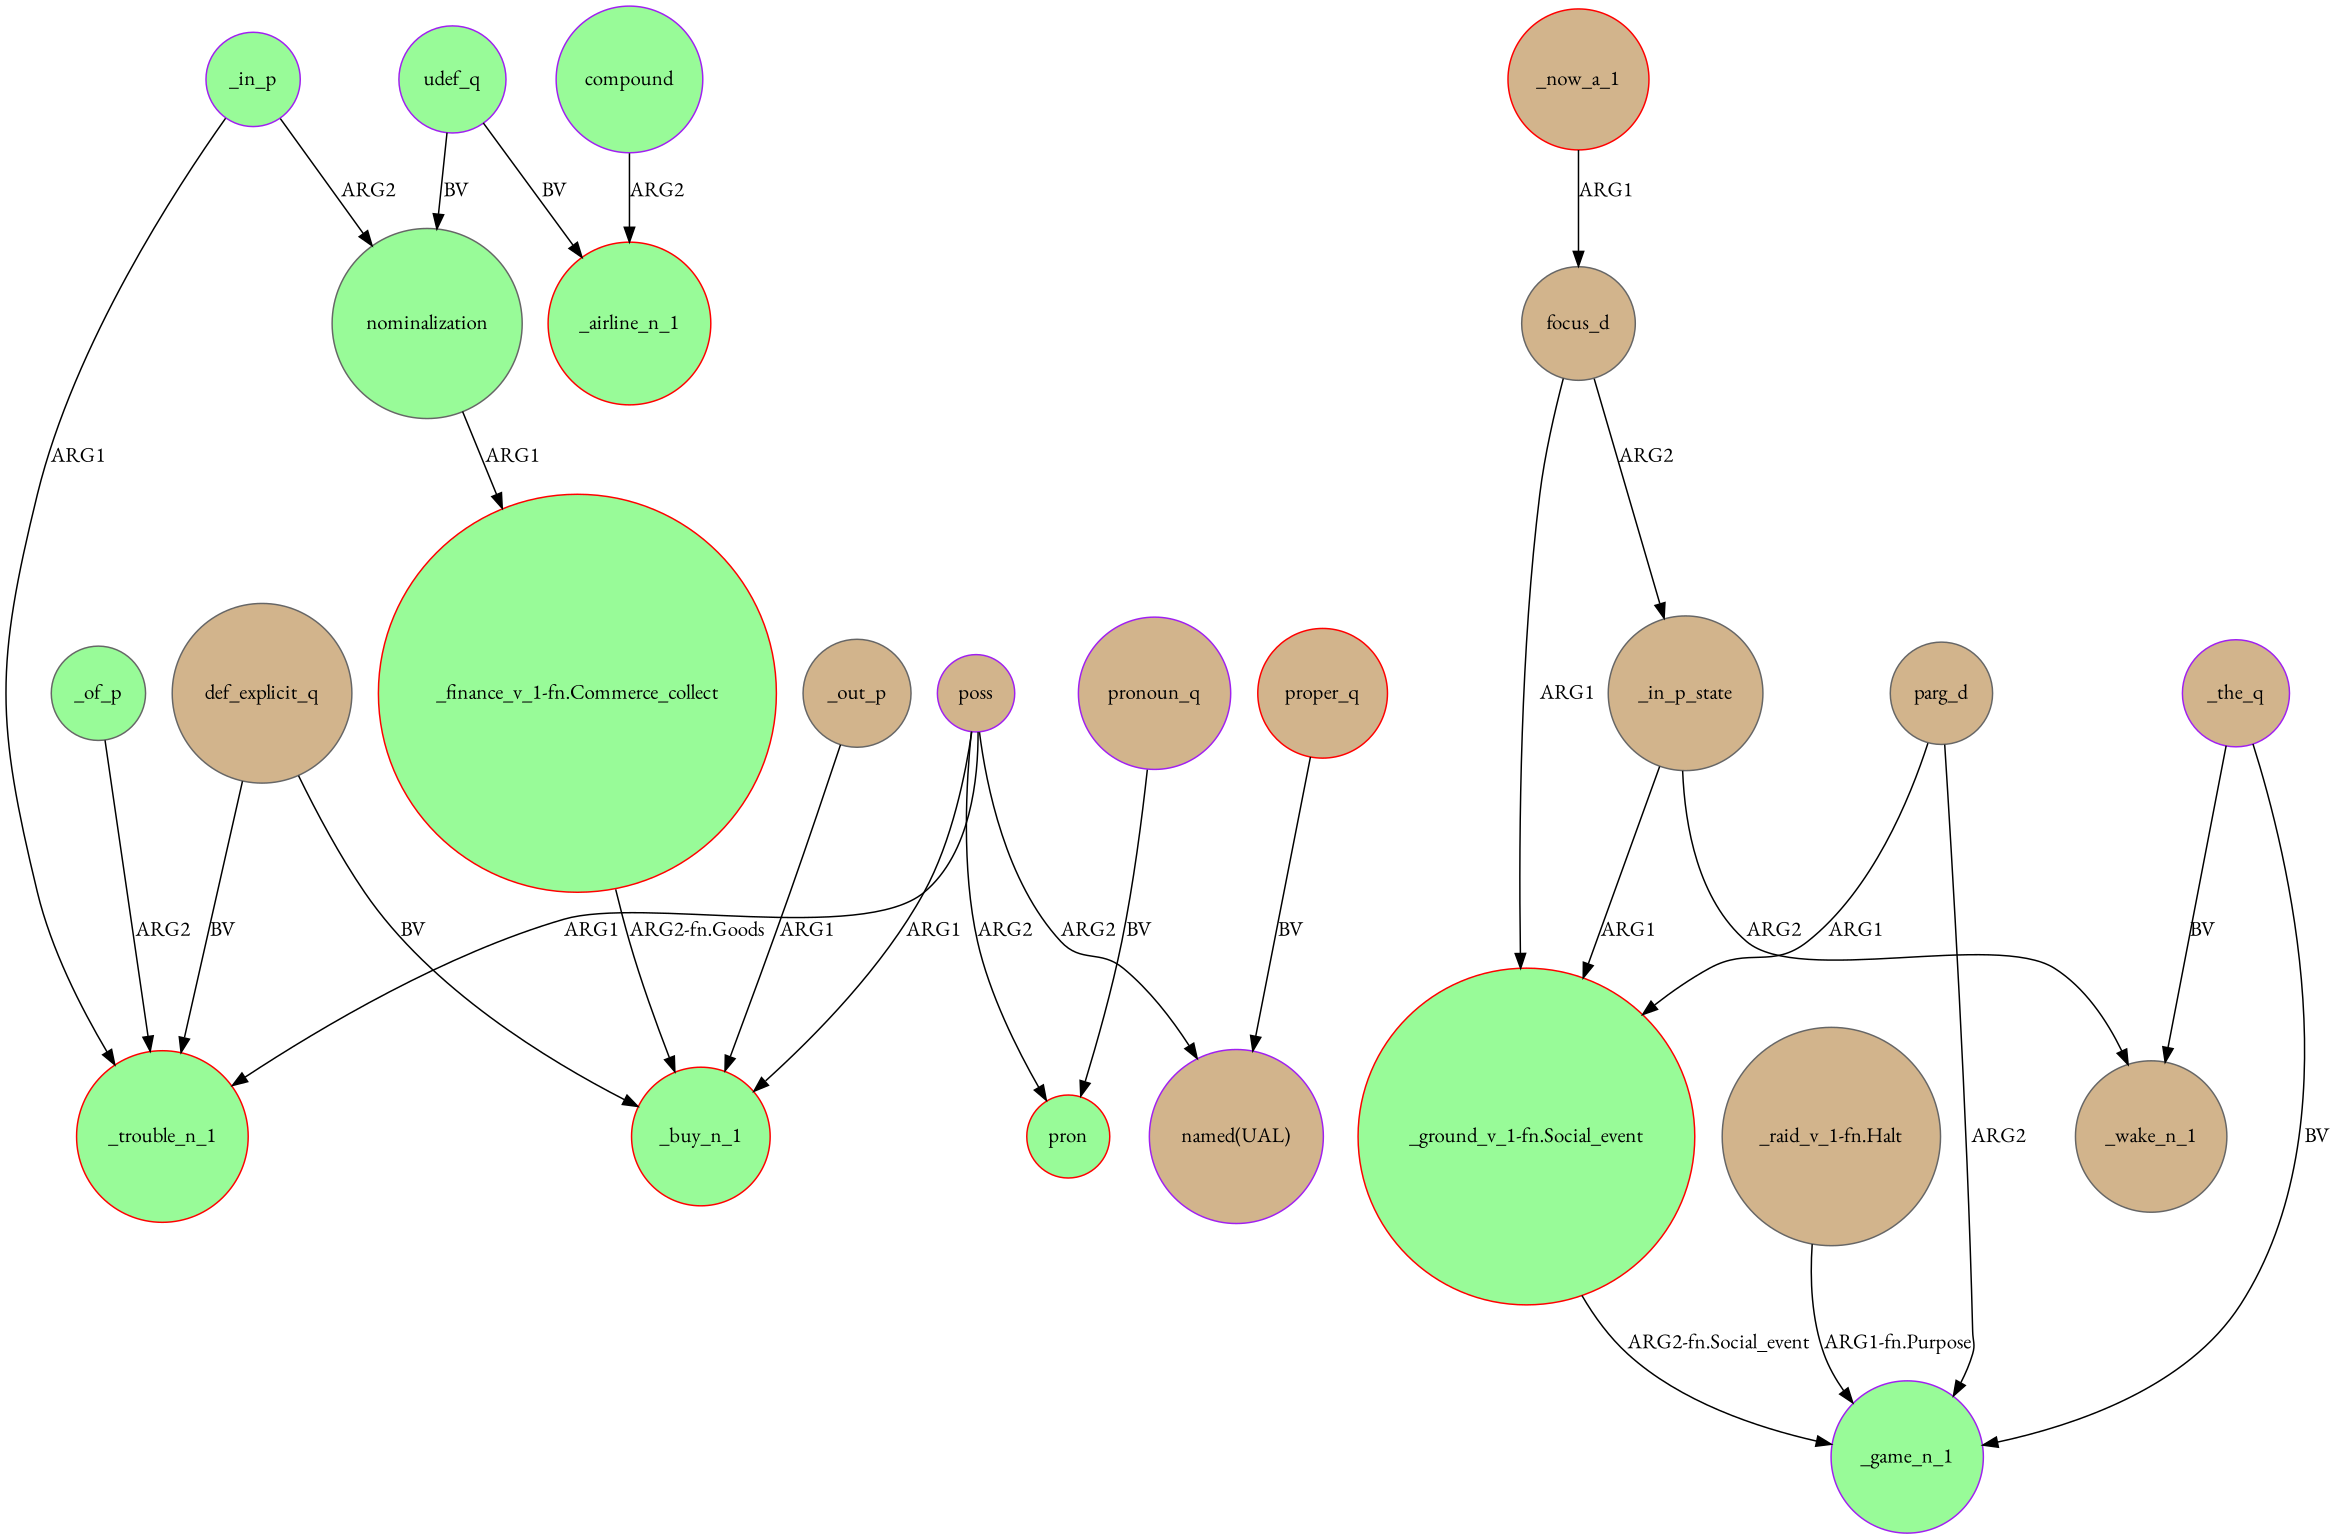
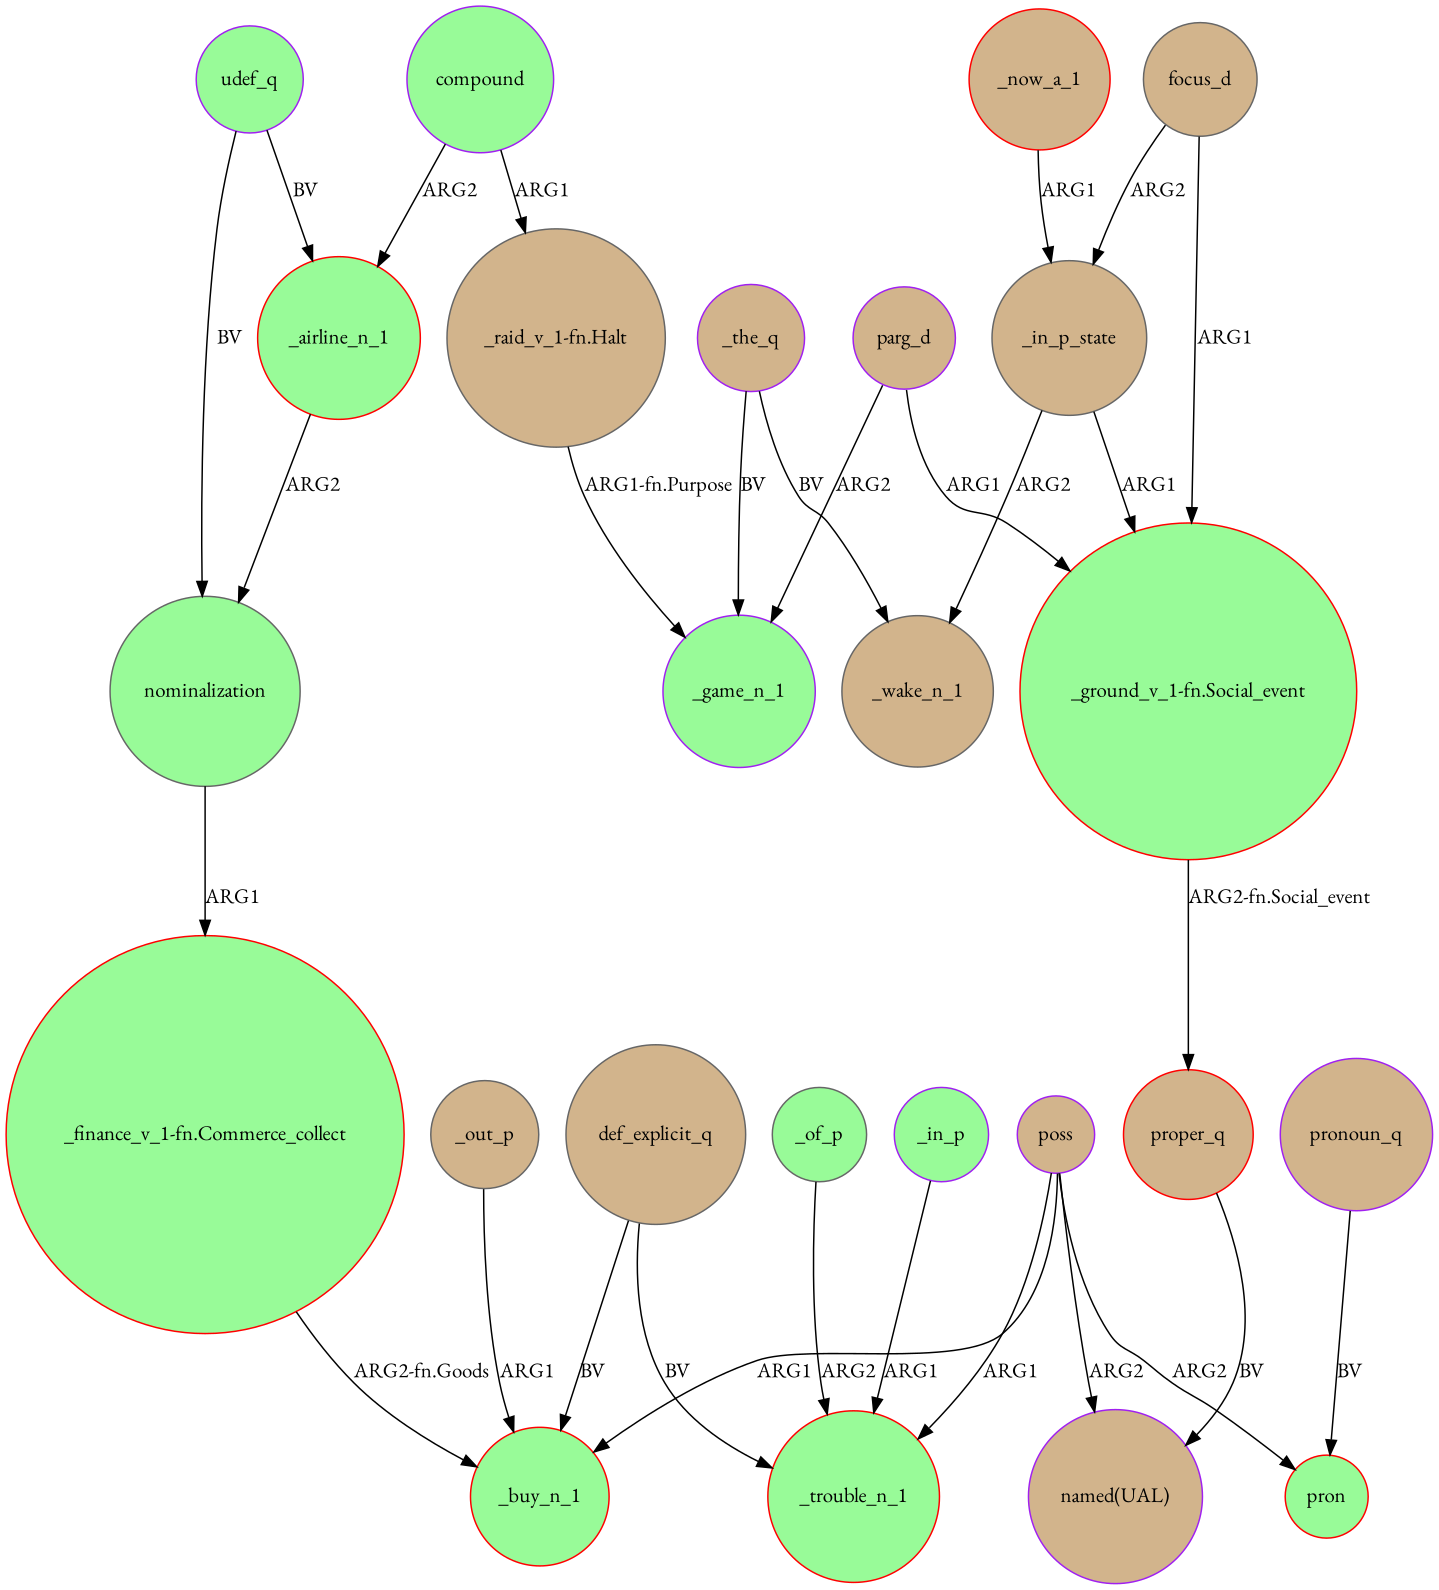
edge "_in_p" -> "nominalization": now "_airline_n_1" -> "nominalization"
edge "compound" -> "_raid_v_1-fn.Halt": added, label "ARG1"
edge "_now_a_1" -> "focus_d": now "_now_a_1" -> "_in_p_state"
node "parg_d": color gray40 -> purple
edge "_ground_v_1-fn.Social_event" -> "_game_n_1": now "_ground_v_1-fn.Social_event" -> "proper_q"
